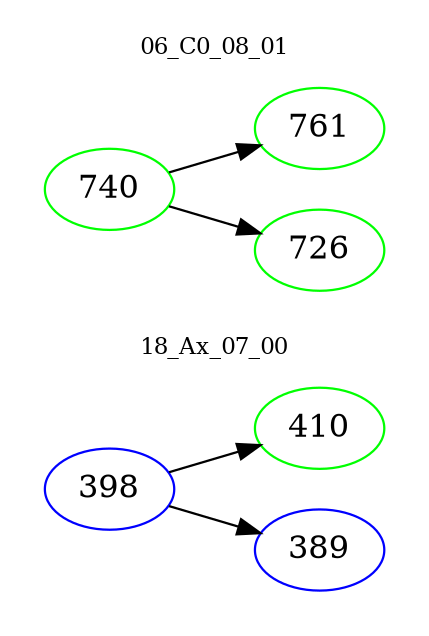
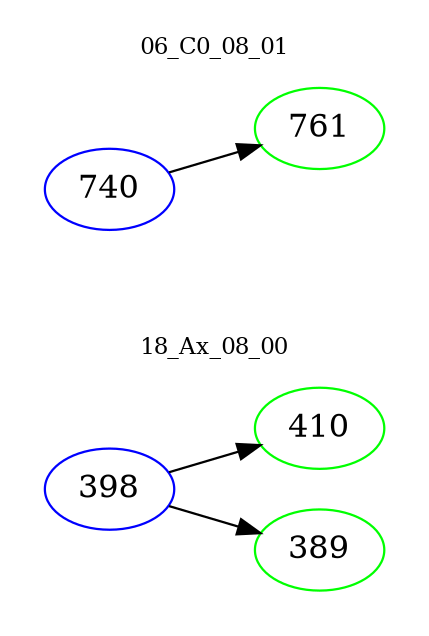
node "740": color green -> blue
node "726": removed
cluster "18_Ax_07_00": label "18_Ax_07_00" -> "18_Ax_08_00"
node "389": color blue -> green
